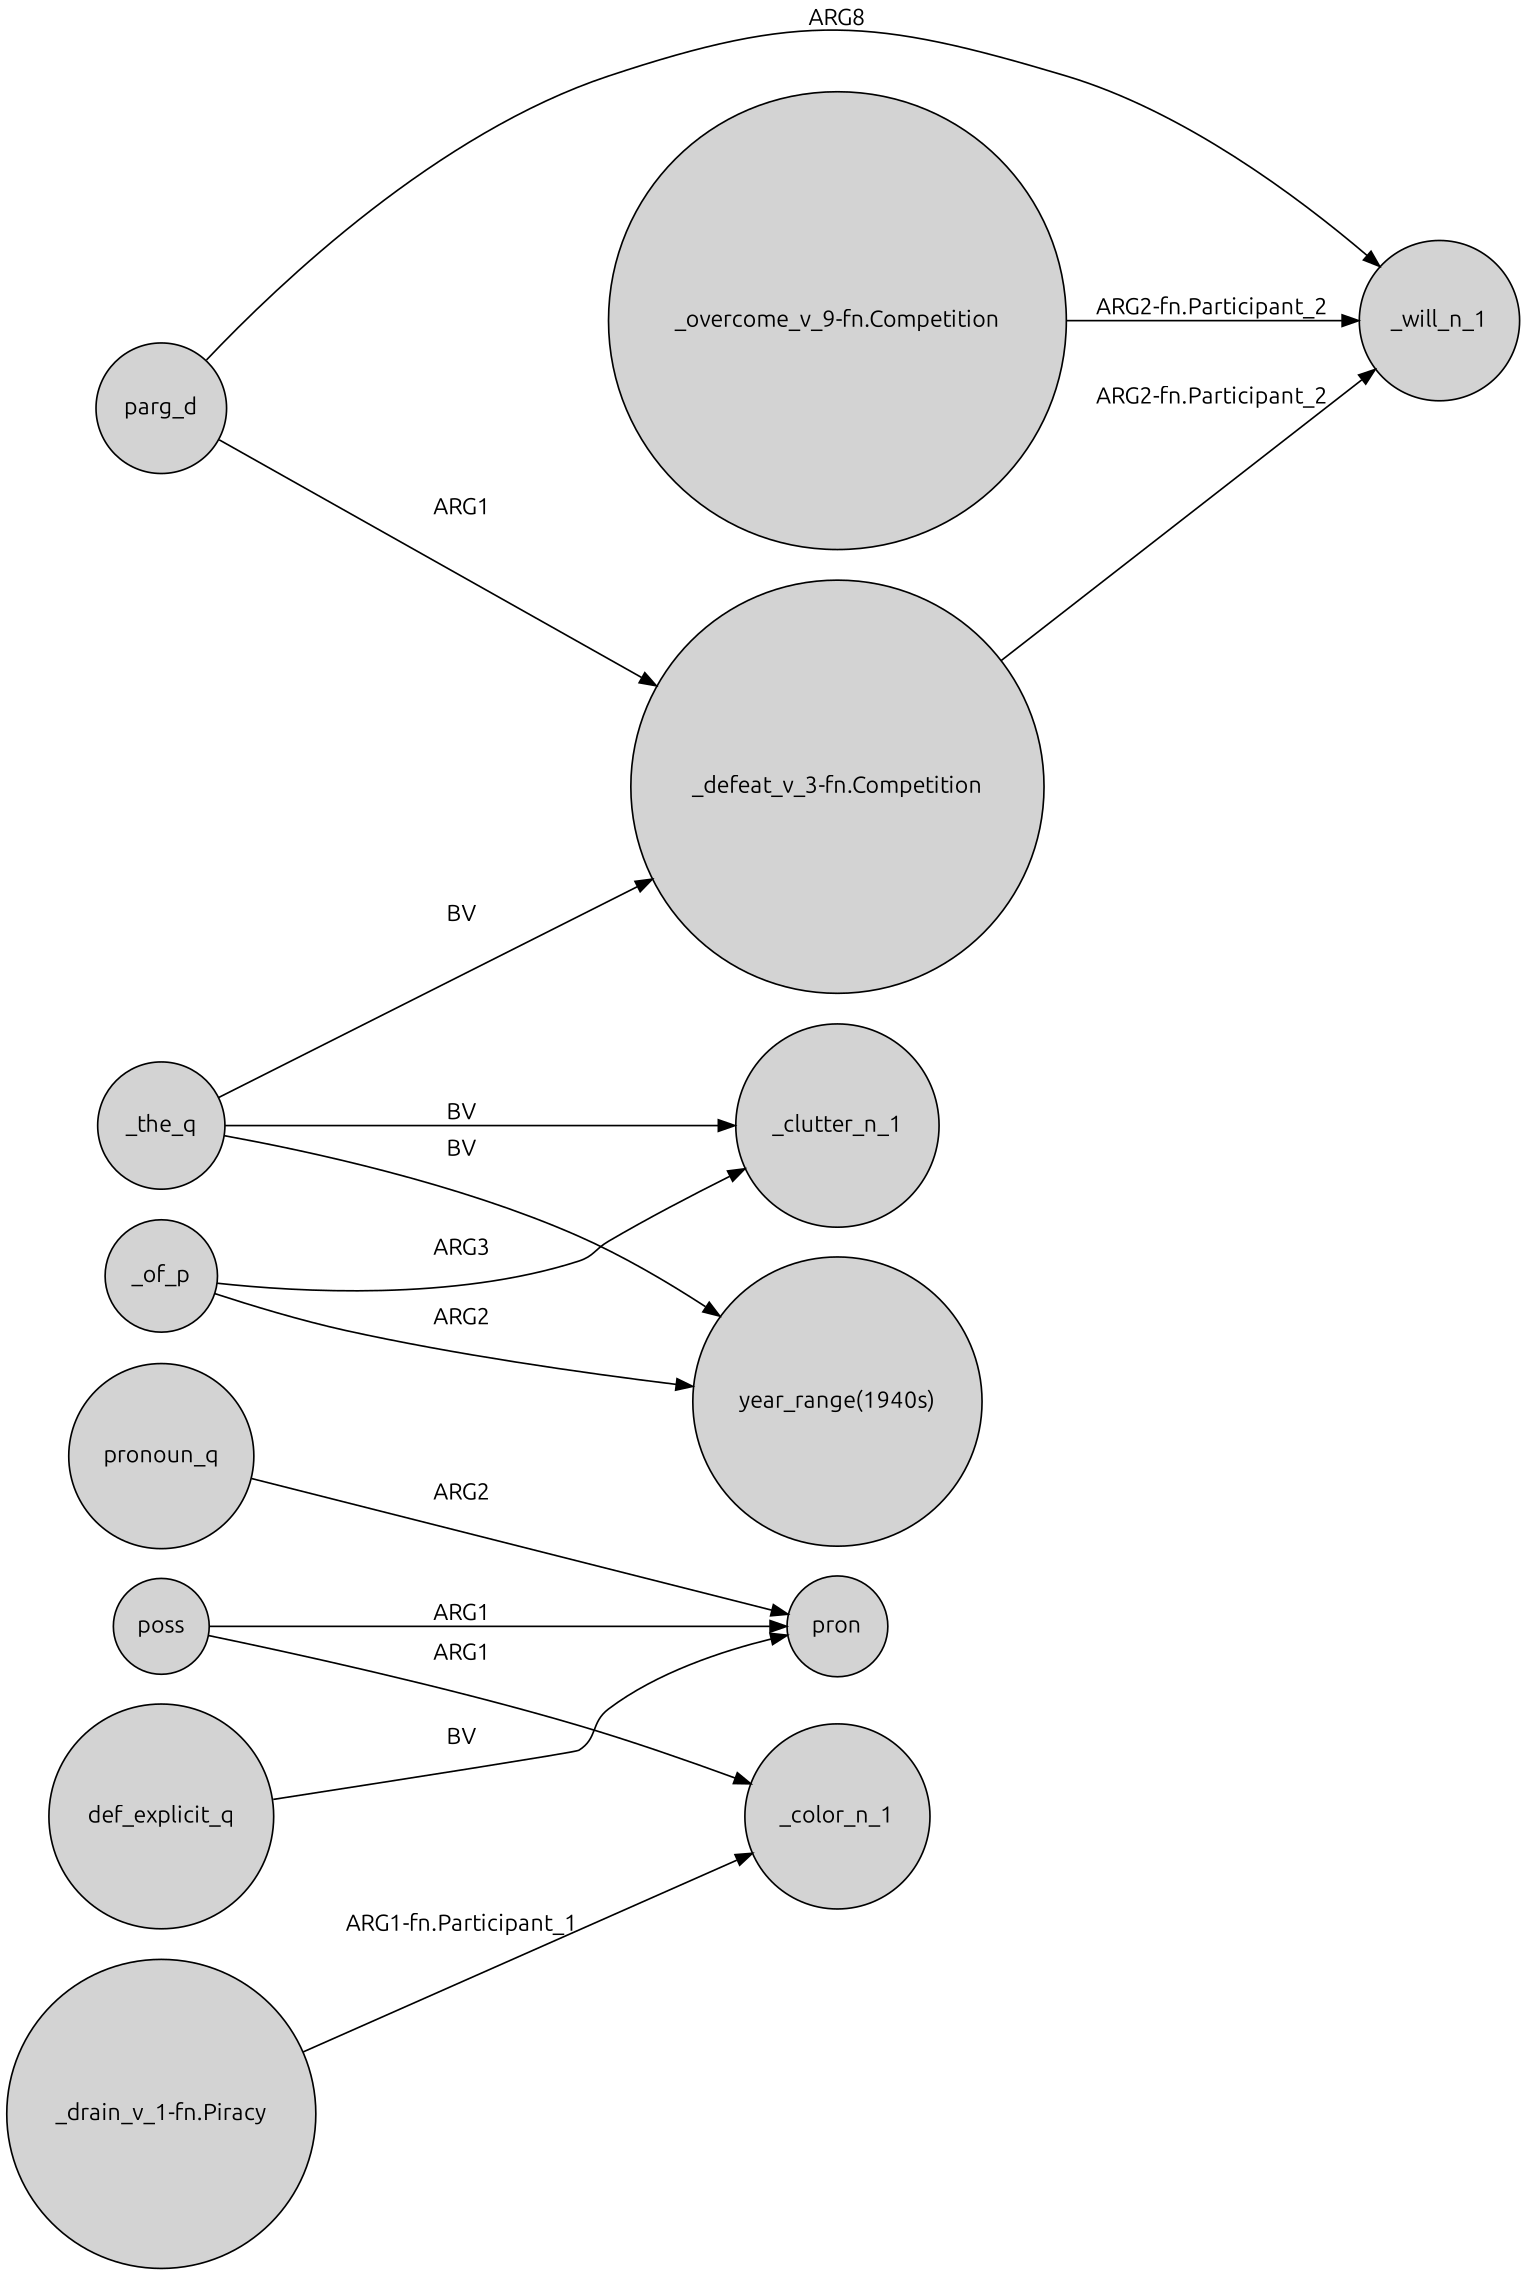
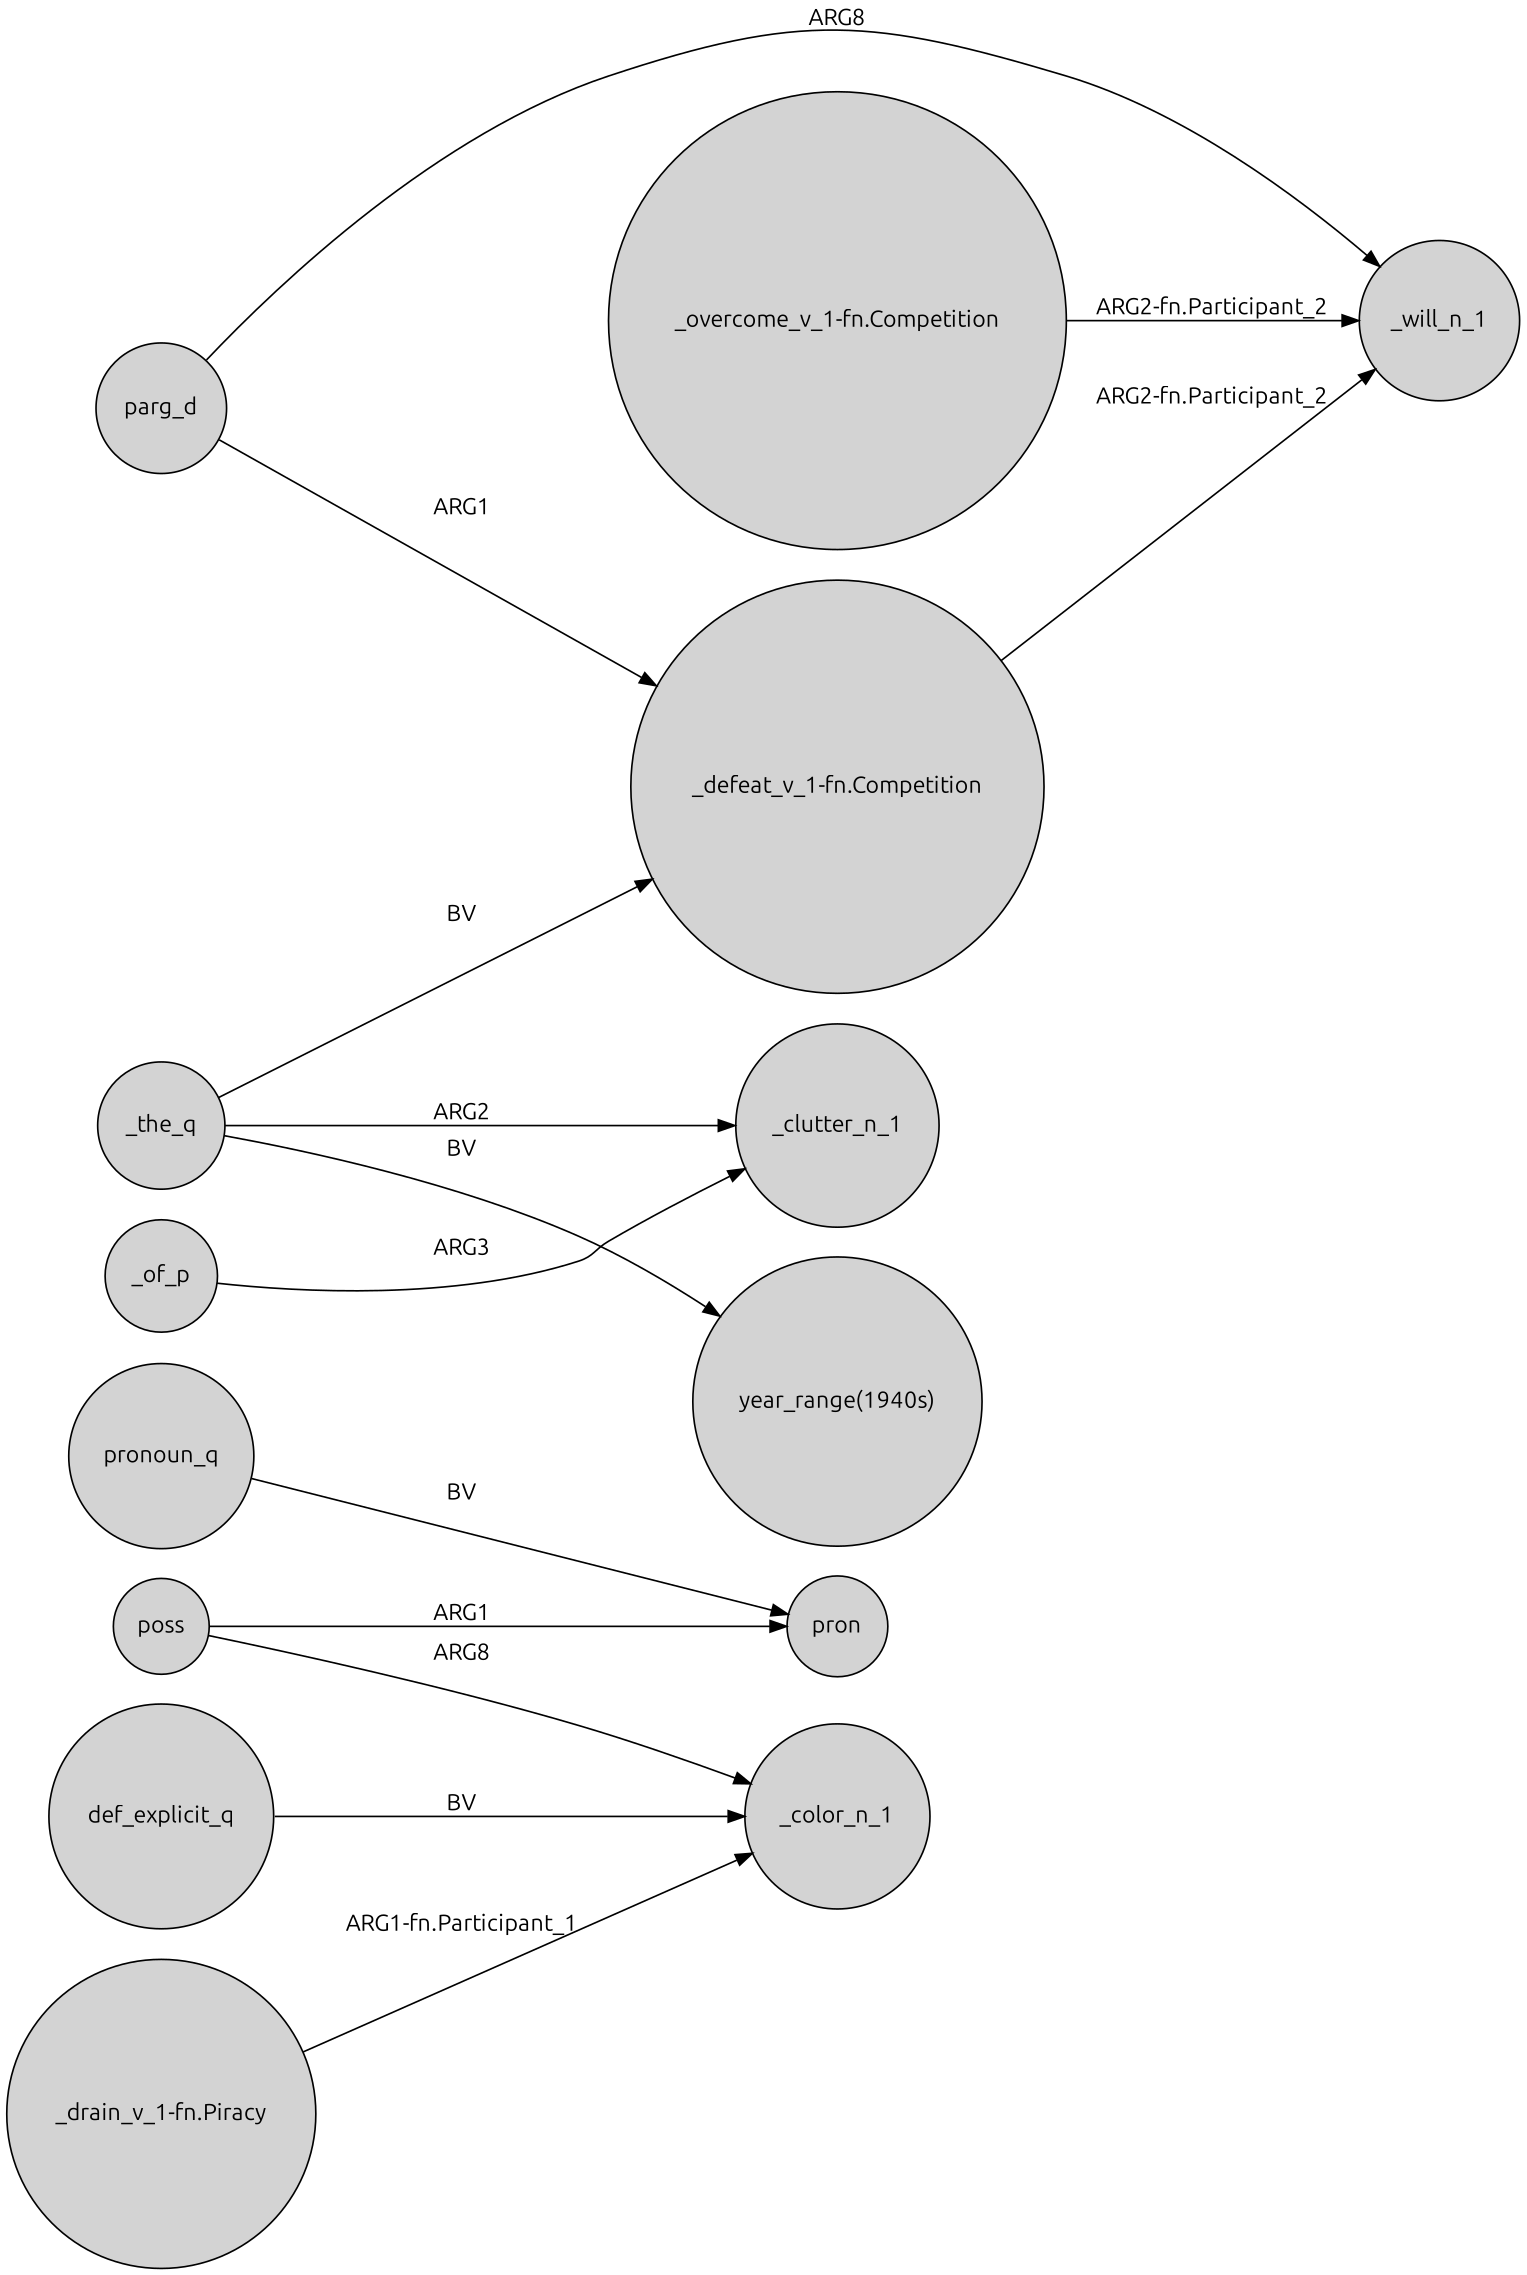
node "_overcome_v_9-fn.Competition": label "_overcome_v_9-fn.Competition" -> "_overcome_v_1-fn.Competition"
node "_defeat_v_3-fn.Competition": label "_defeat_v_3-fn.Competition" -> "_defeat_v_1-fn.Competition"
edge "_the_q" -> "_clutter_n_1": label "BV" -> "ARG2"
edge "_of_p" -> "year_range(1940s)": removed, label "ARG2"
edge "pronoun_q" -> "pron": label "ARG2" -> "BV"
edge "poss" -> "_color_n_1": label "ARG1" -> "ARG8"
edge "def_explicit_q" -> "pron": now "def_explicit_q" -> "_color_n_1"
